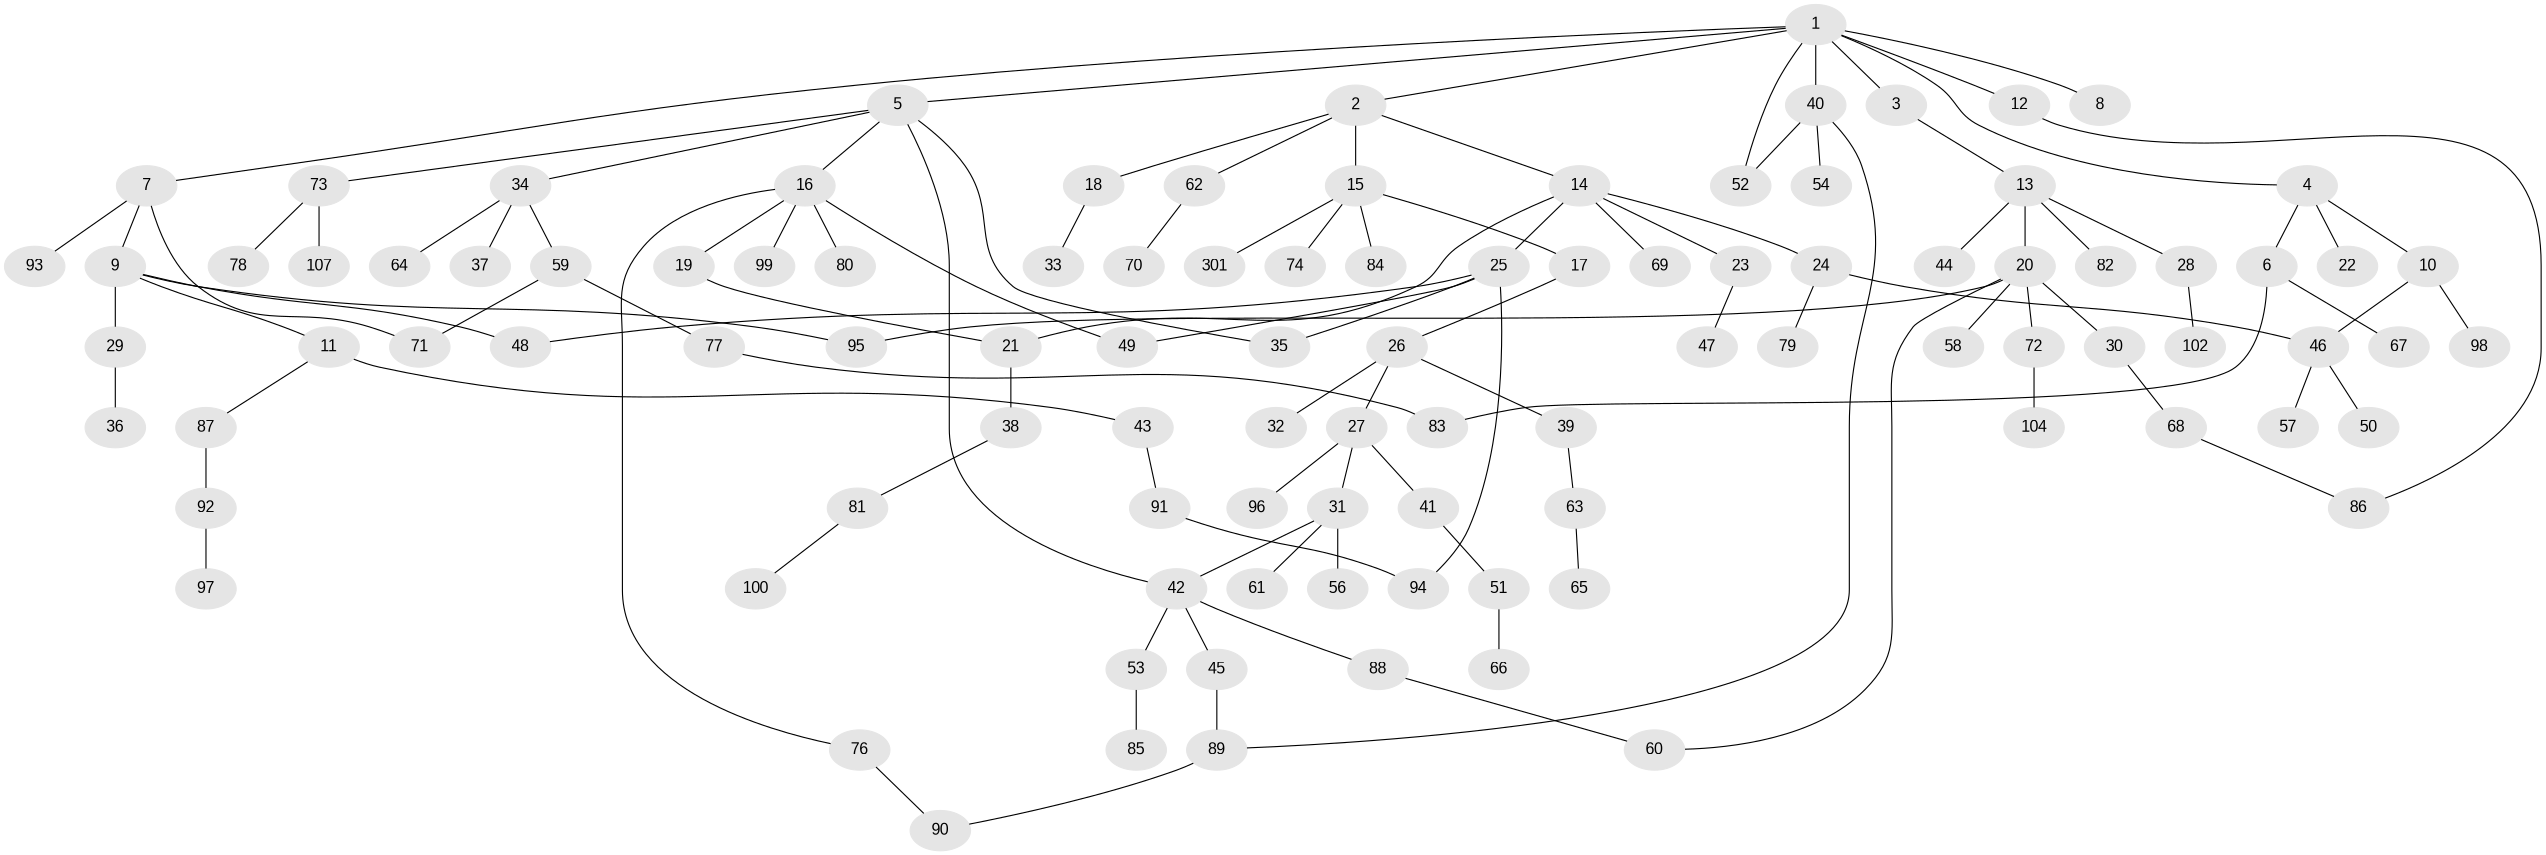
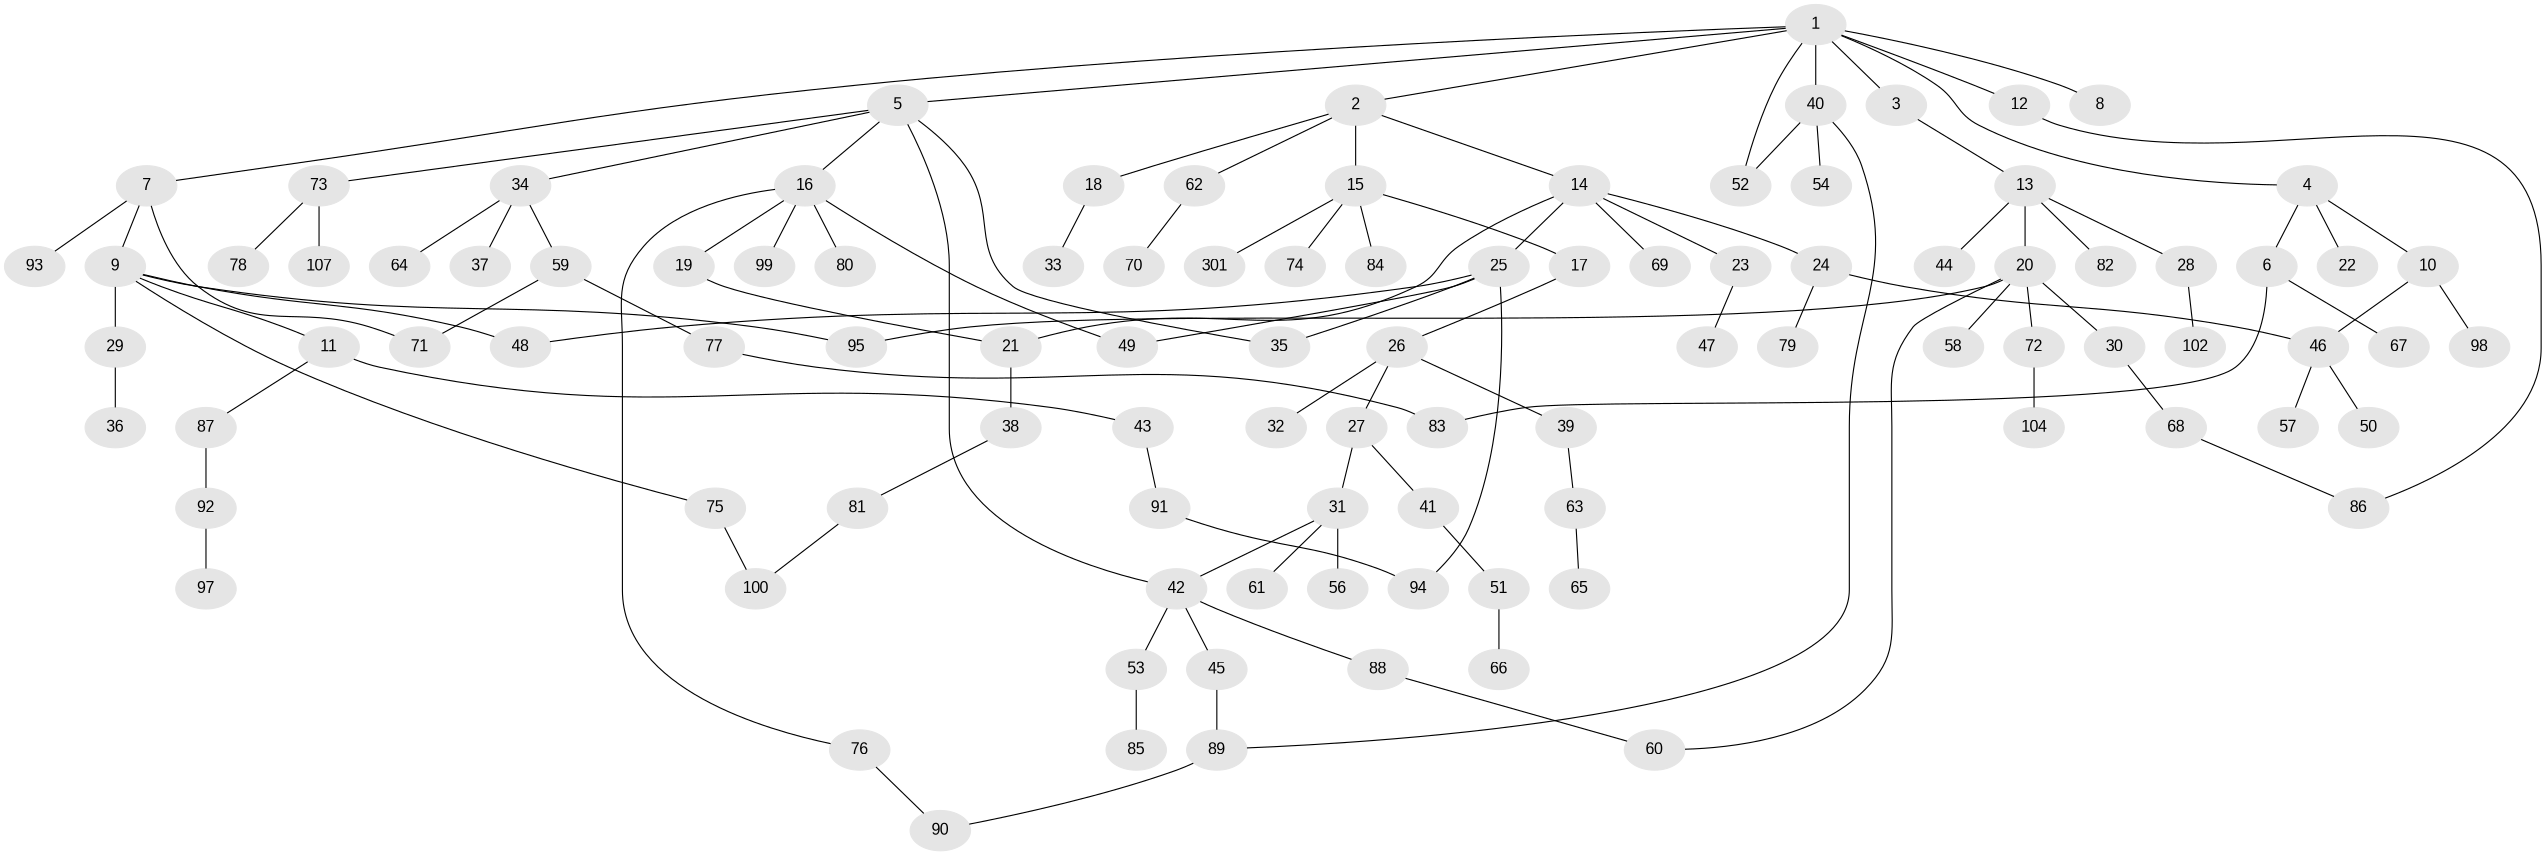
node "75": added
node "96": removed
